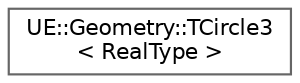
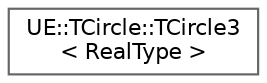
node "UE::Geometry::TCircle3 < RealType >": label "UE::Geometry::TCircle3 < RealType >" -> "UE::TCircle::TCircle3 < RealType >"
